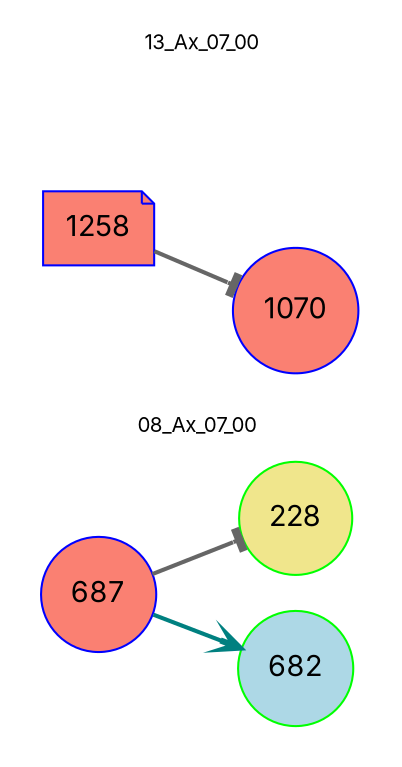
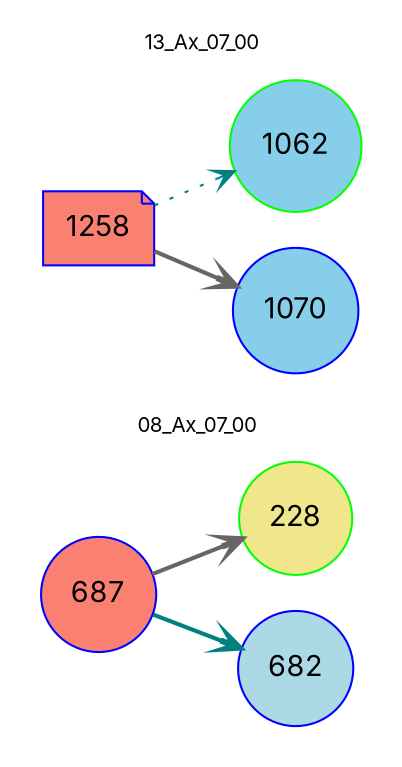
node "1062": added
edge "1258" -> "1070": arrowhead tee -> vee
node "1070": fillcolor salmon -> skyblue
edge "687" -> "228": arrowhead tee -> vee
node "682": color green -> blue
